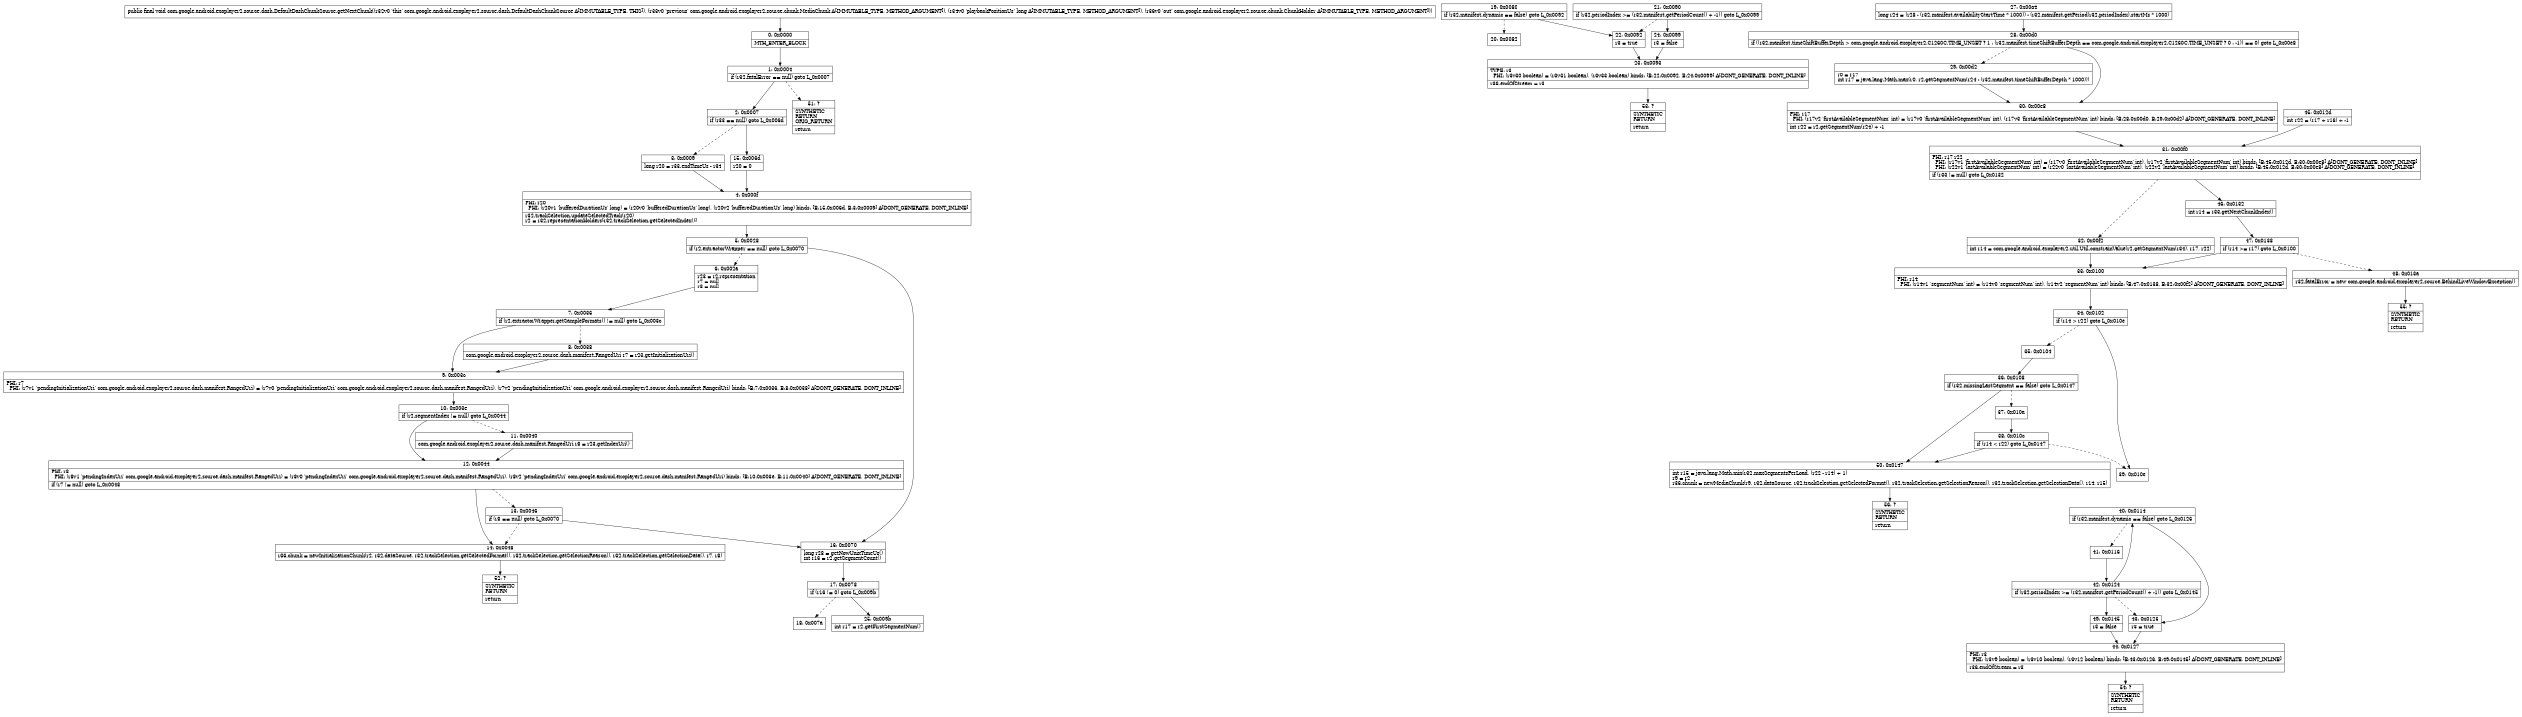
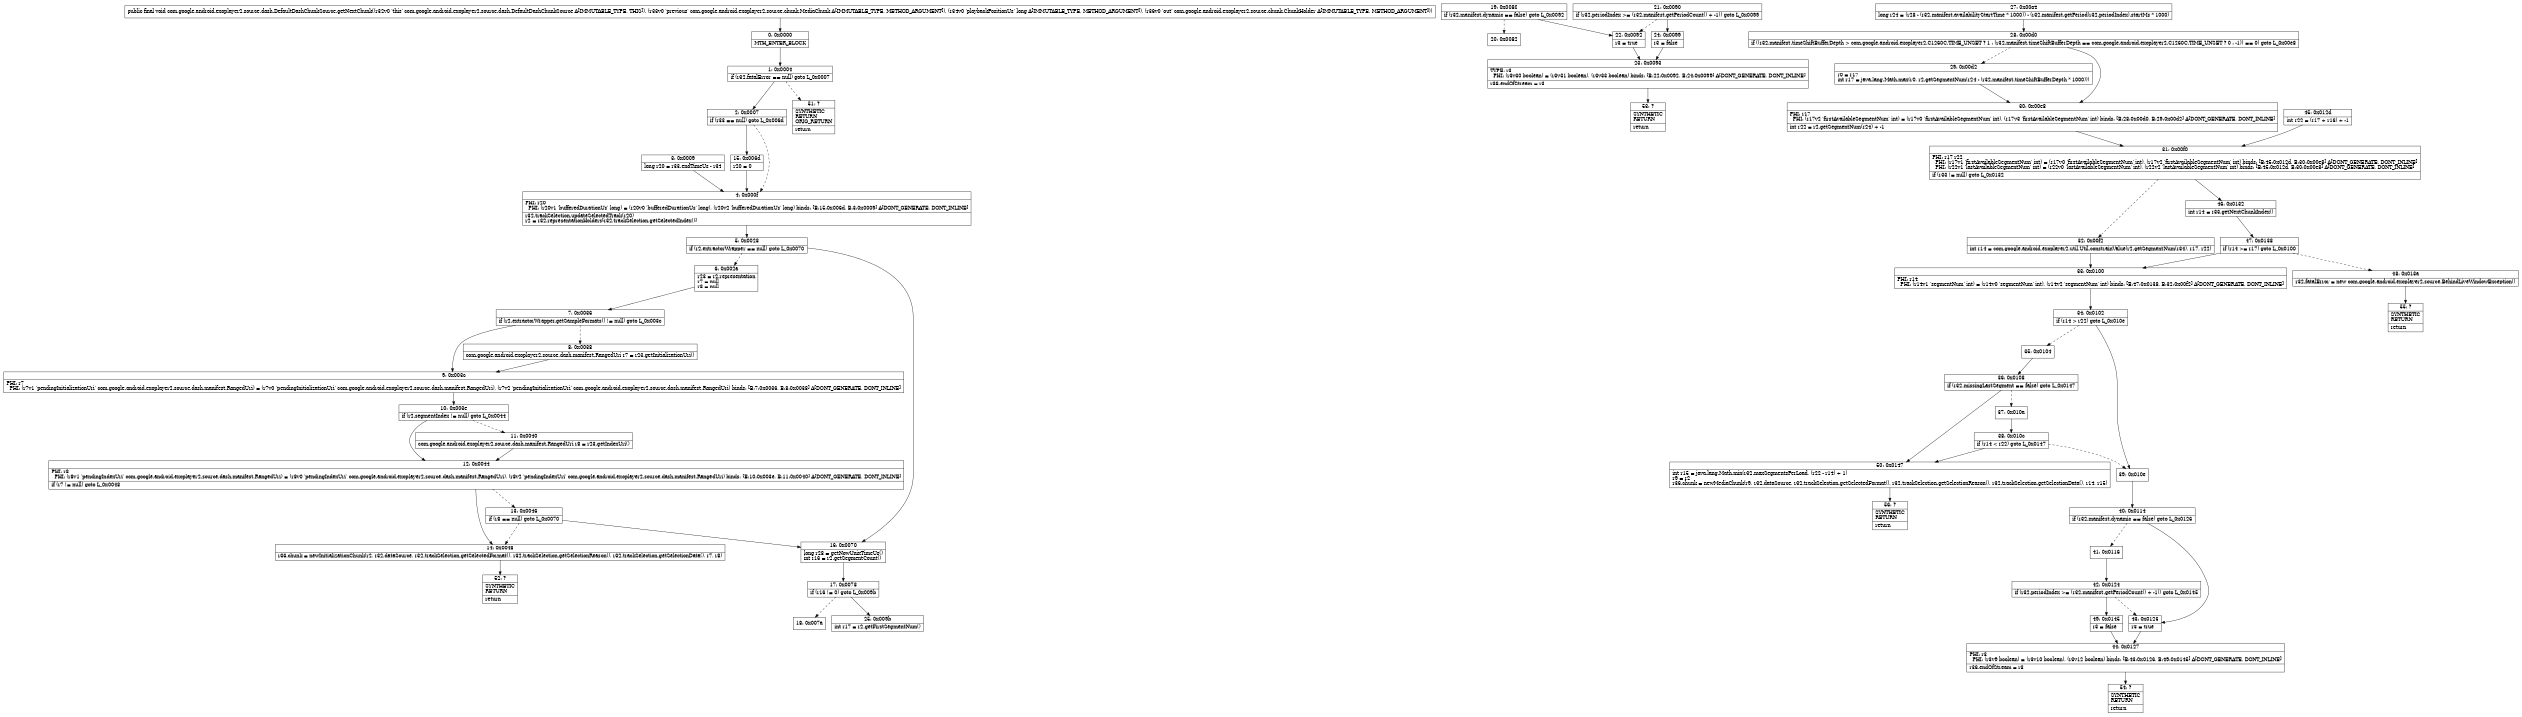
edge "2: 0x0007" -> "3: 0x0009": now "2: 0x0007" -> "4: 0x000f"
edge "42: 0x0124" -> "40: 0x0114": now "39: 0x010e" -> "40: 0x0114"
